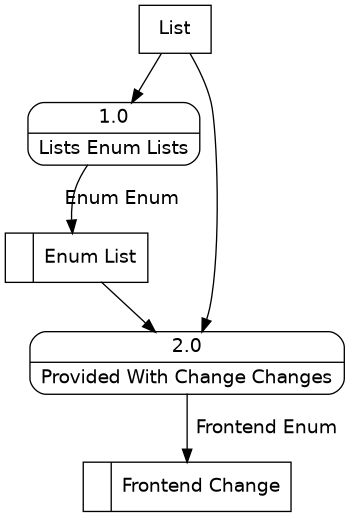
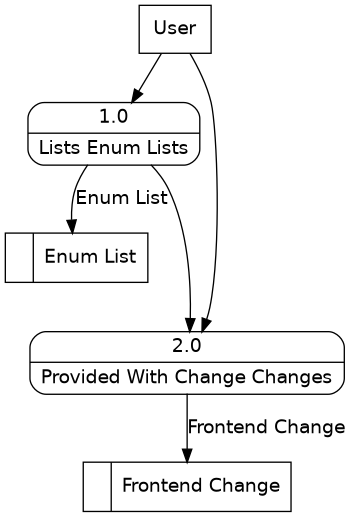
node "List": label "List" -> "User"
edge "1.0" -> "Enum List": label "Enum Enum" -> "Enum List"
edge "Enum List" -> "2.0": now "1.0" -> "2.0"
edge "2.0" -> "Frontend Change": label "Frontend Enum" -> "Frontend Change"
